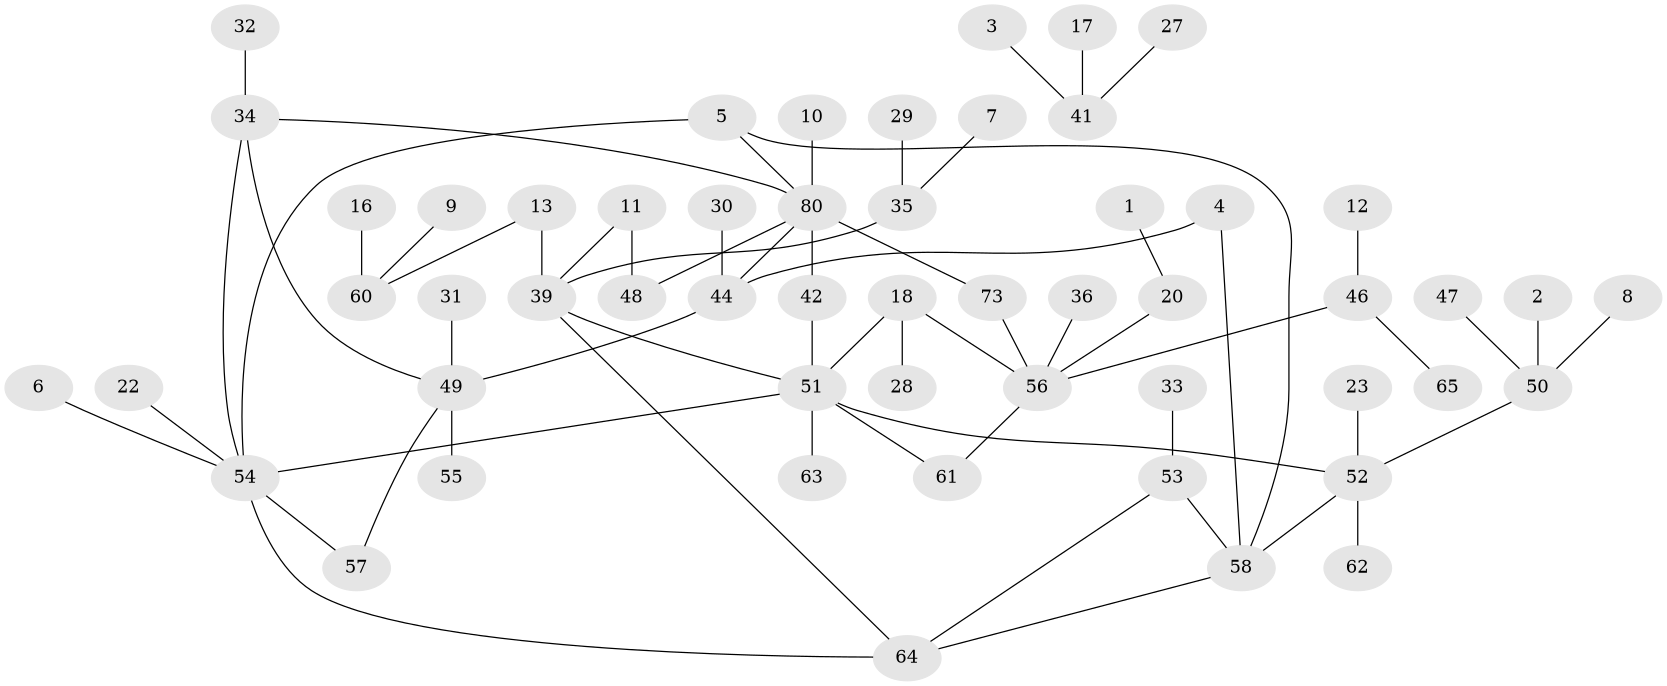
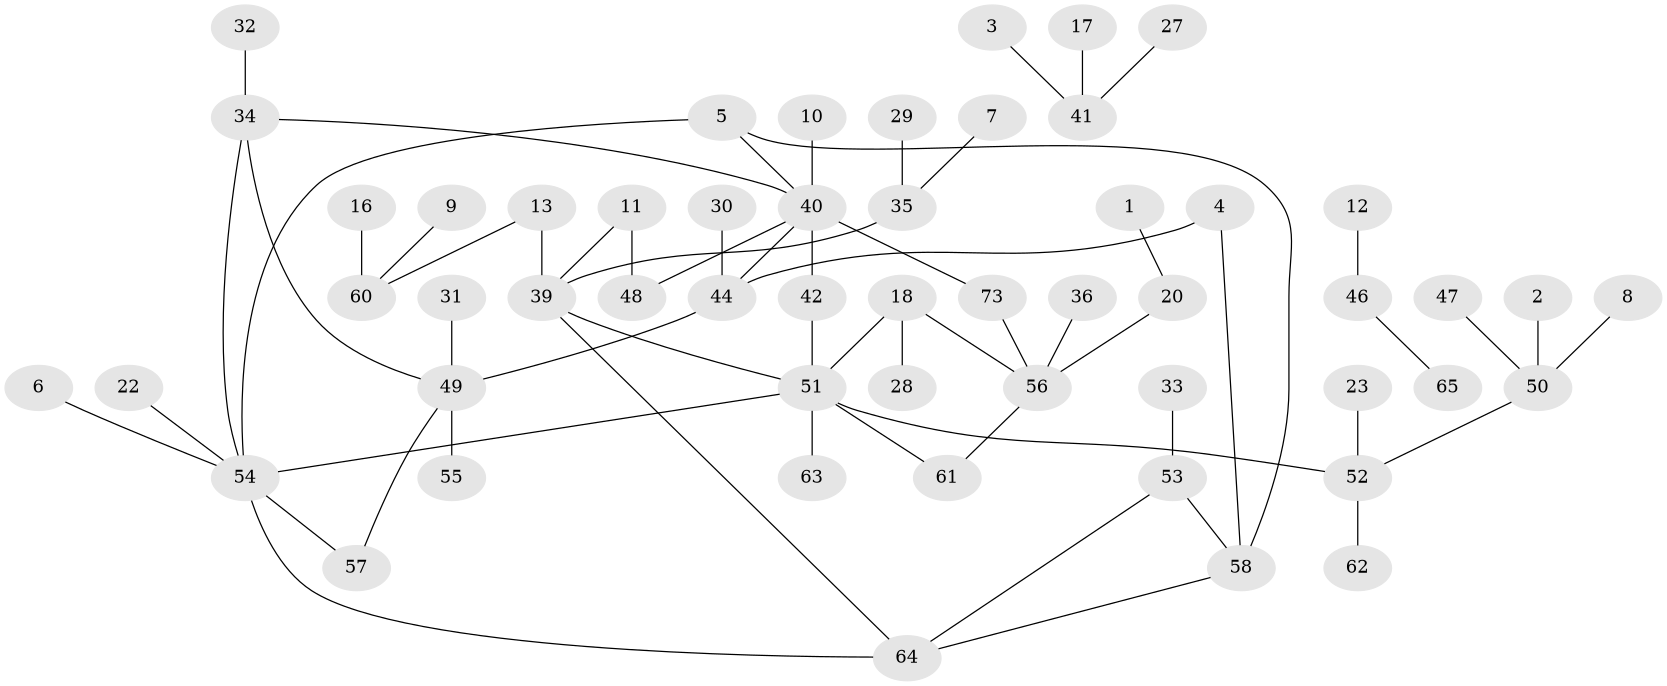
node "80": label "80" -> "40"
edge "46" -- "56": removed
edge "52" -- "58": removed
